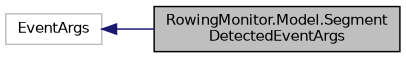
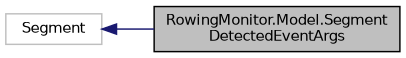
node "EventArgs": label "EventArgs" -> "Segment"
